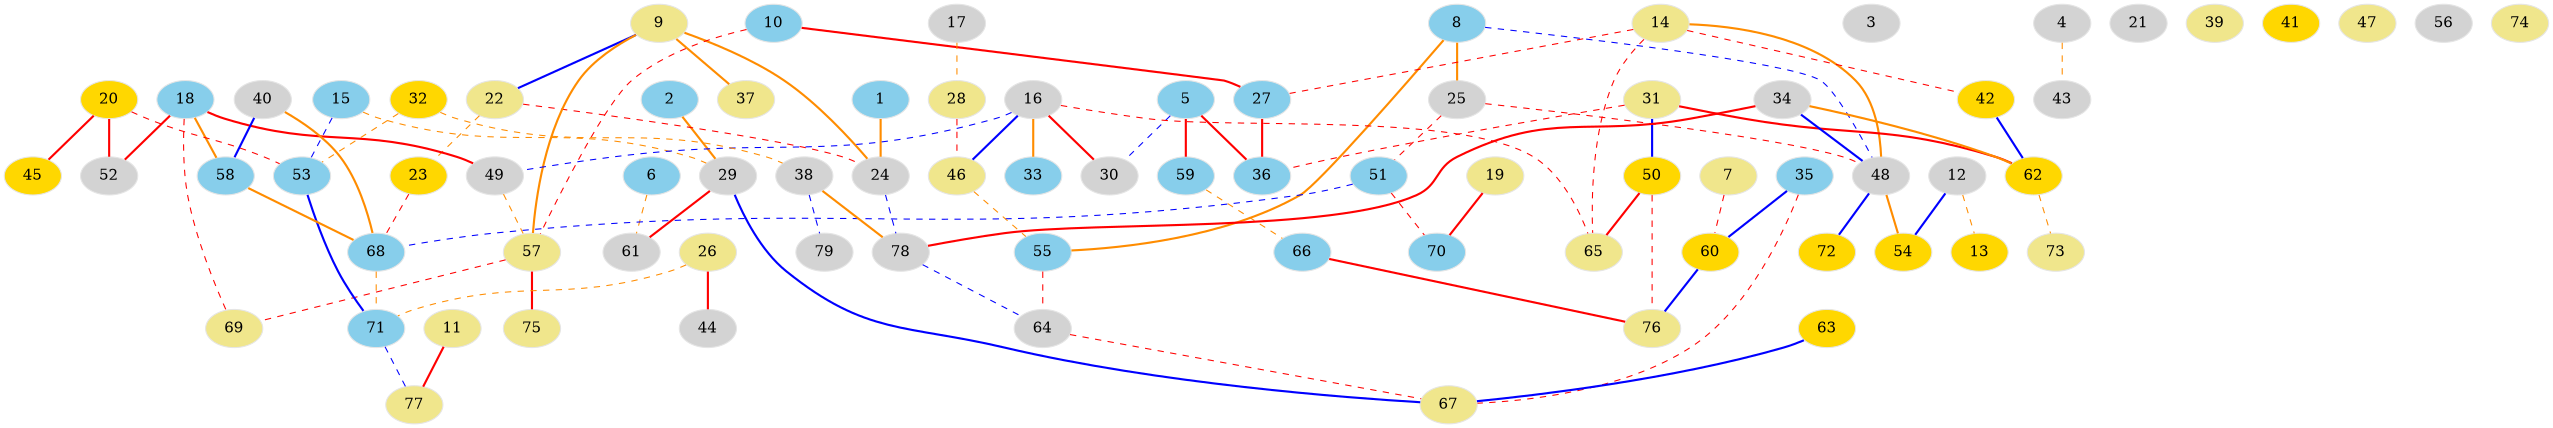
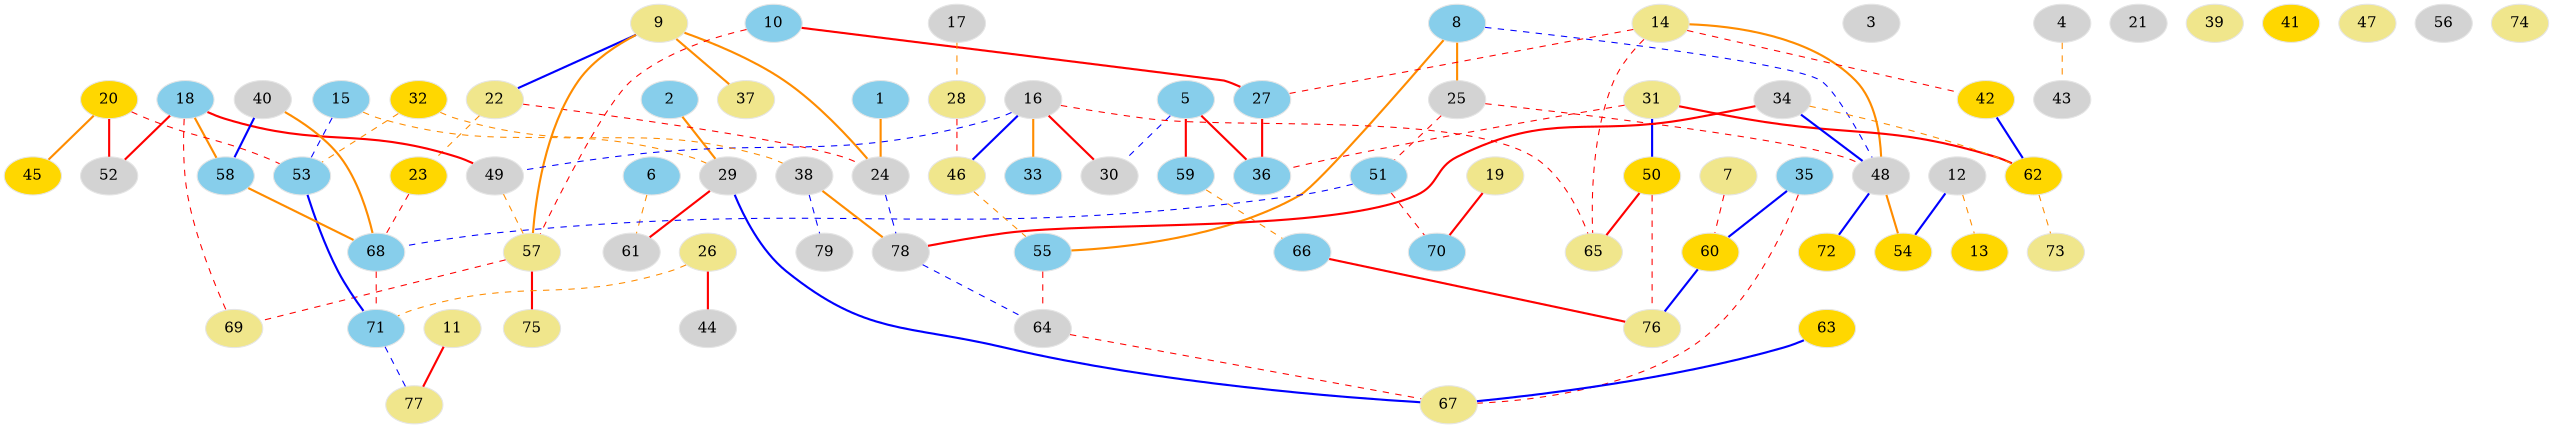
edge "34" -- "62": style bold -> dashed
edge "20" -- "45": color red -> darkorange
edge "68" -- "71": color darkorange -> red
